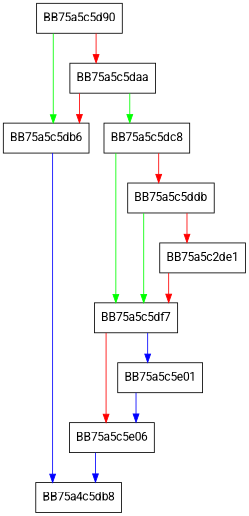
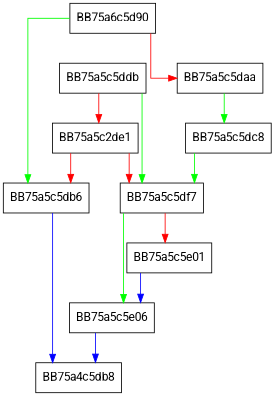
node "BB75a5c5d90": label "BB75a5c5d90" -> "BB75a6c5d90"
edge "BB75a5c5daa" -> "BB75a5c5db6": now "BB75a5c2de1" -> "BB75a5c5db6"
edge "BB75a5c5dc8" -> "BB75a5c5ddb": removed
edge "BB75a5c5df7" -> "BB75a5c5e01": color blue -> red
edge "BB75a5c5df7" -> "BB75a5c5e06": color red -> green
